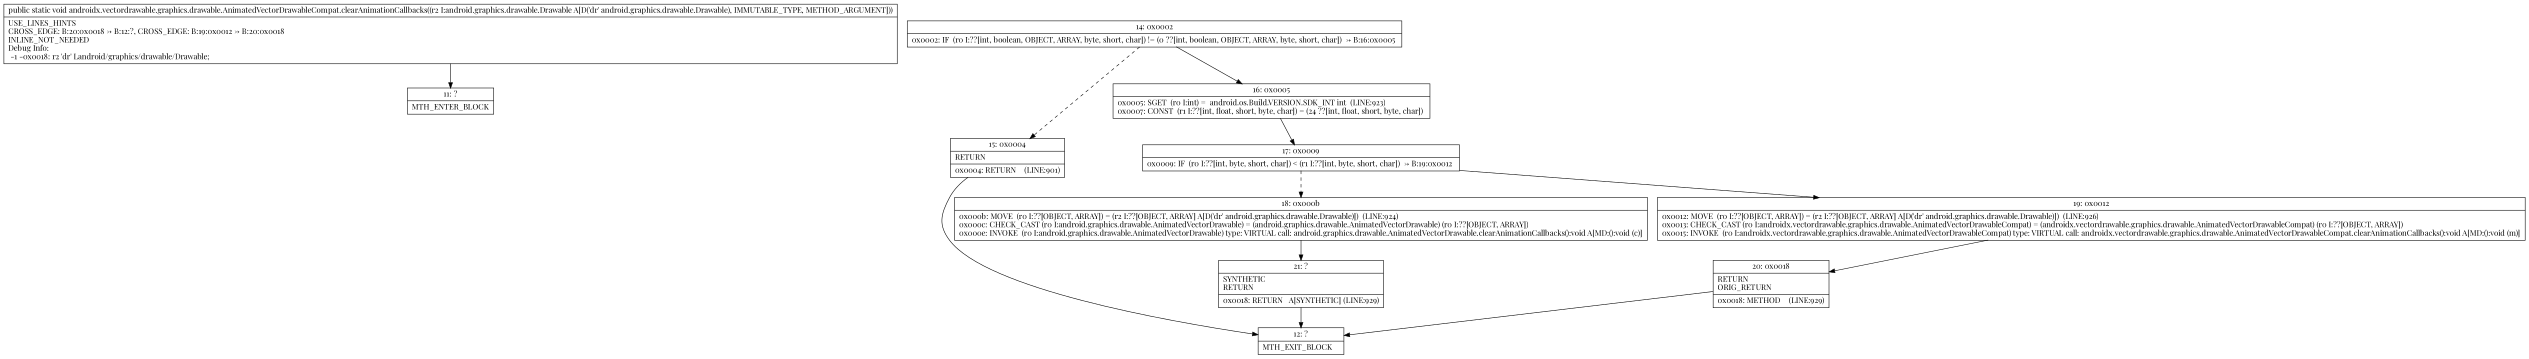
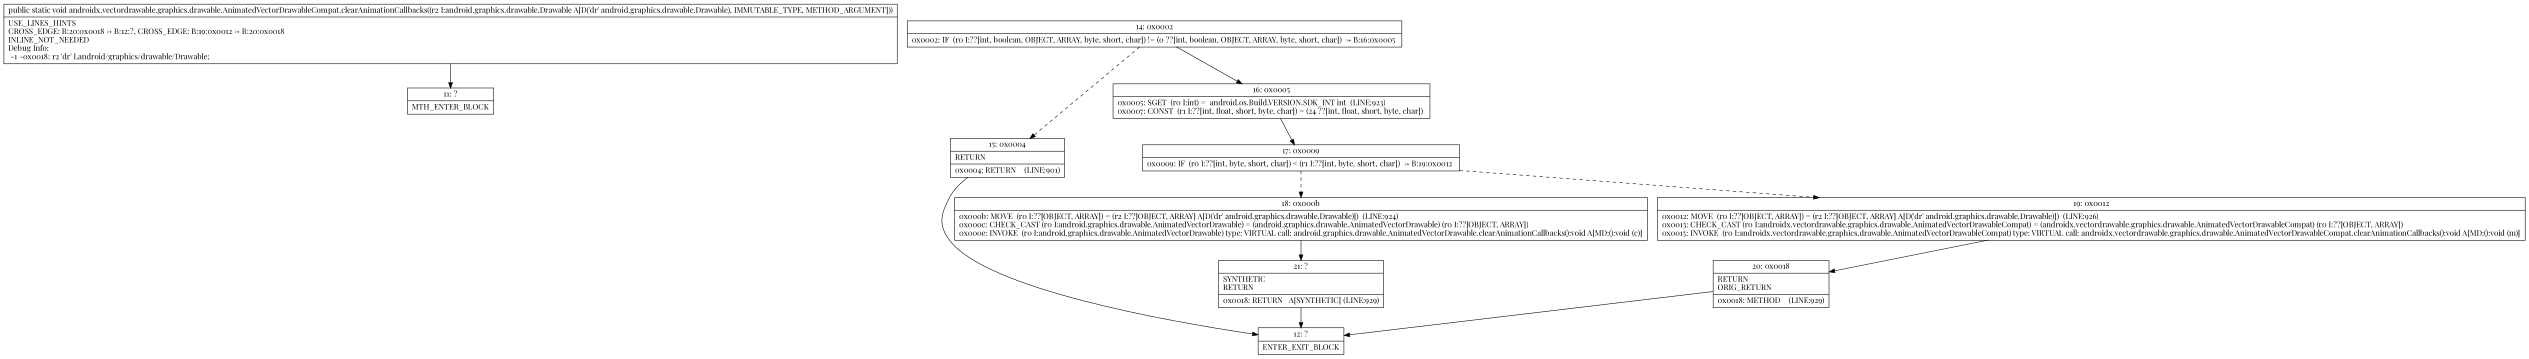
edge "17: 0x0009" -> "19: 0x0012": style solid -> dashed
node "12: ?": text "MTH_EXIT_BLOCK" -> "ENTER_EXIT_BLOCK"
